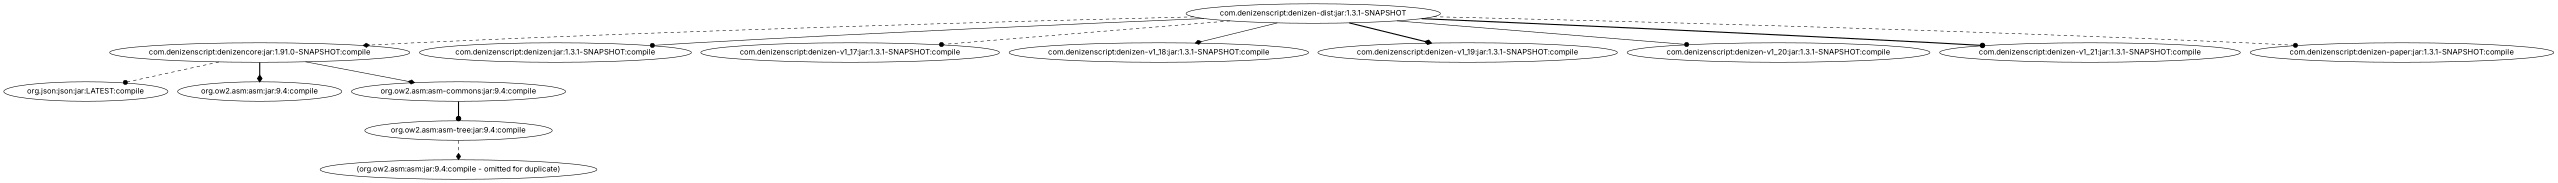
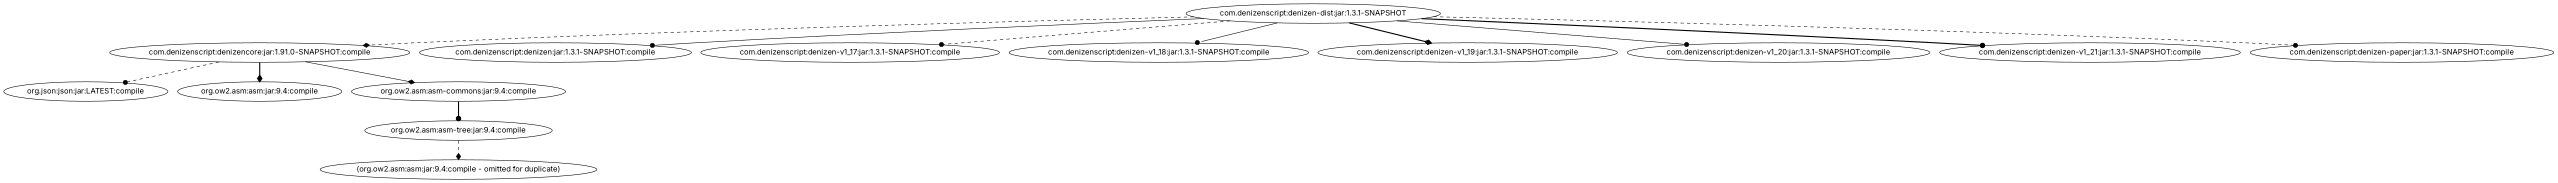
edge "com.denizenscript:denizen-dist:jar:1.3.1-SNAPSHOT" -> "com.denizenscript:denizen-v1_18:jar:1.3.1-SNAPSHOT:compile": arrowhead diamond -> dot
